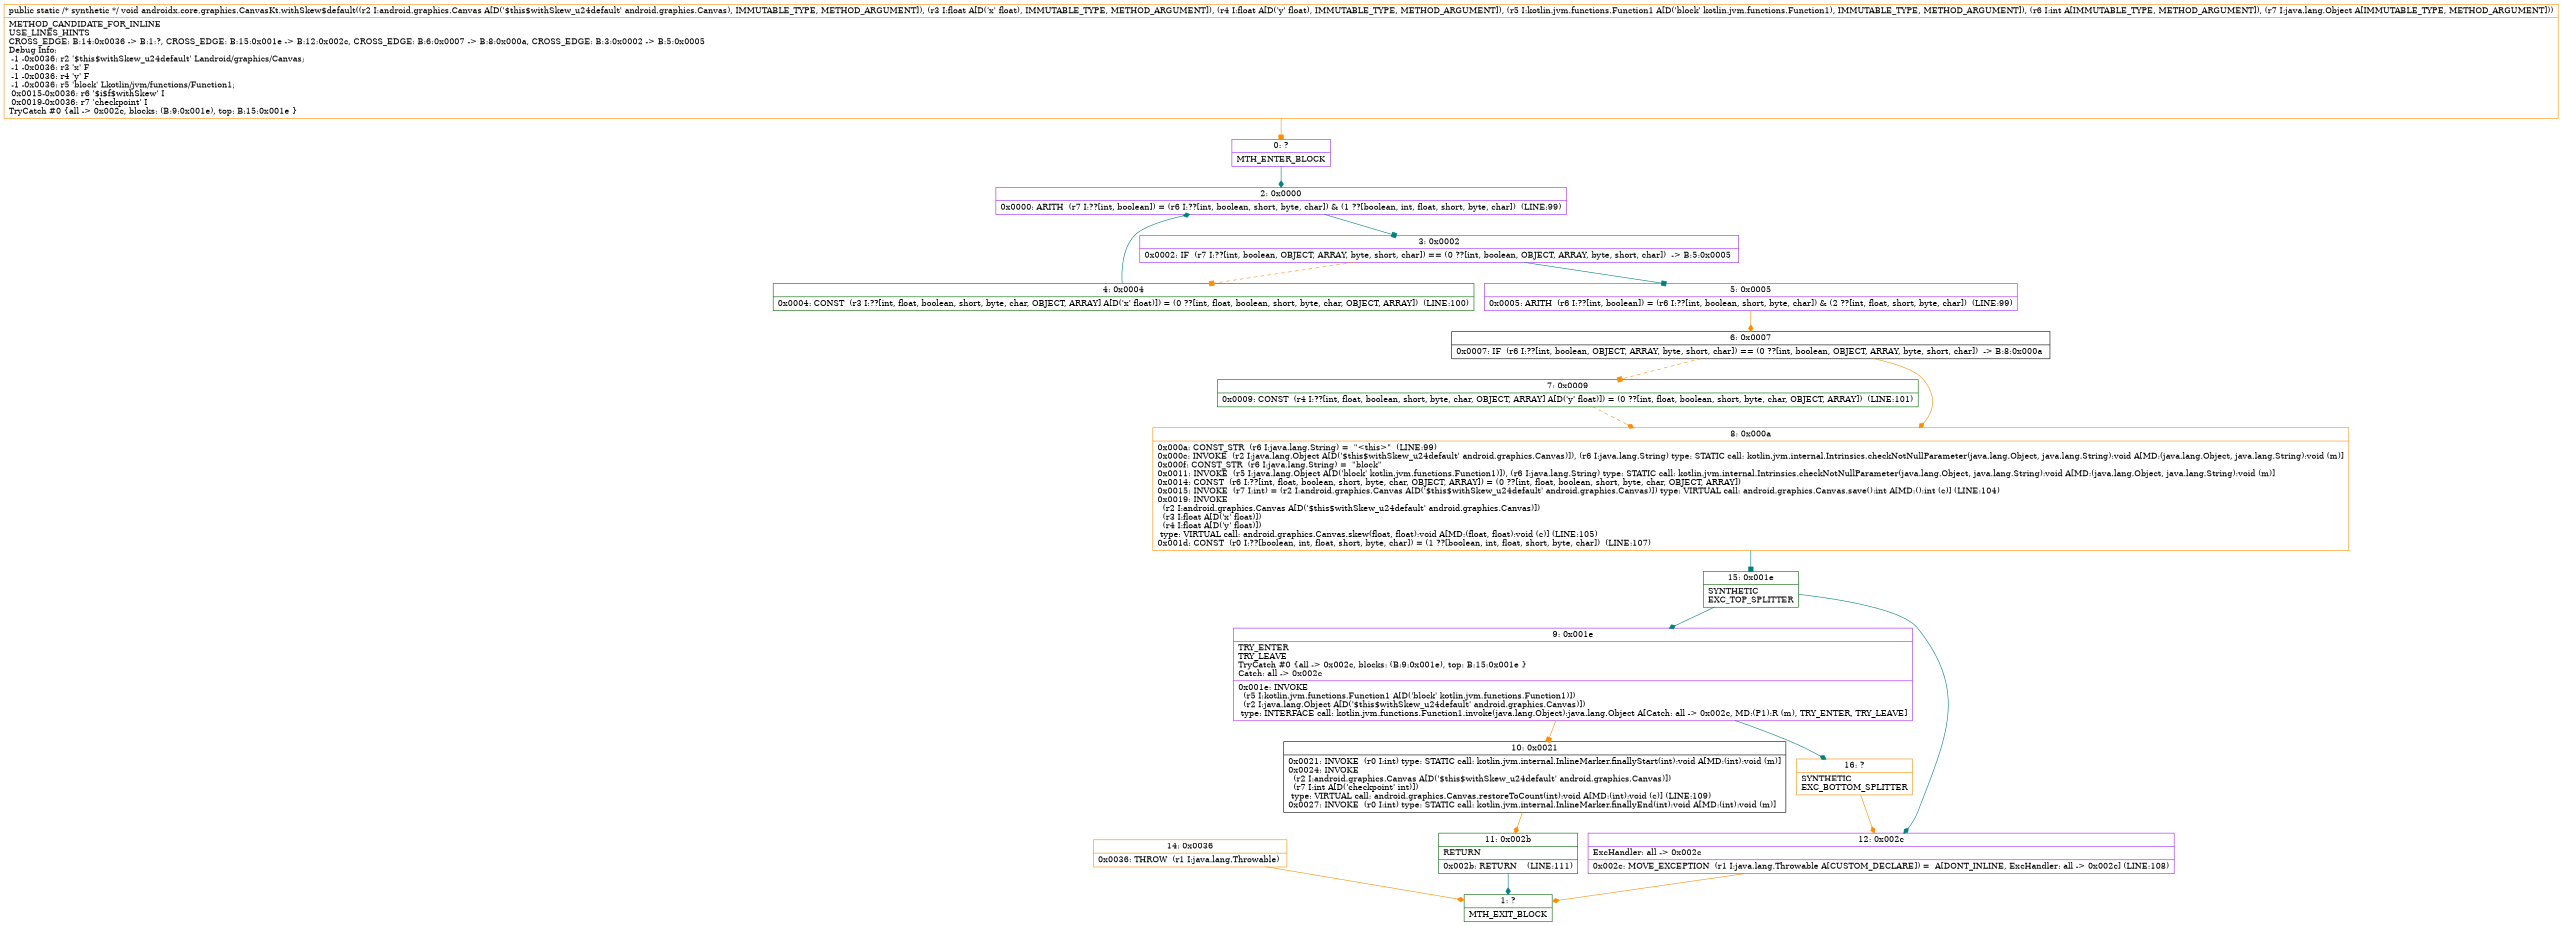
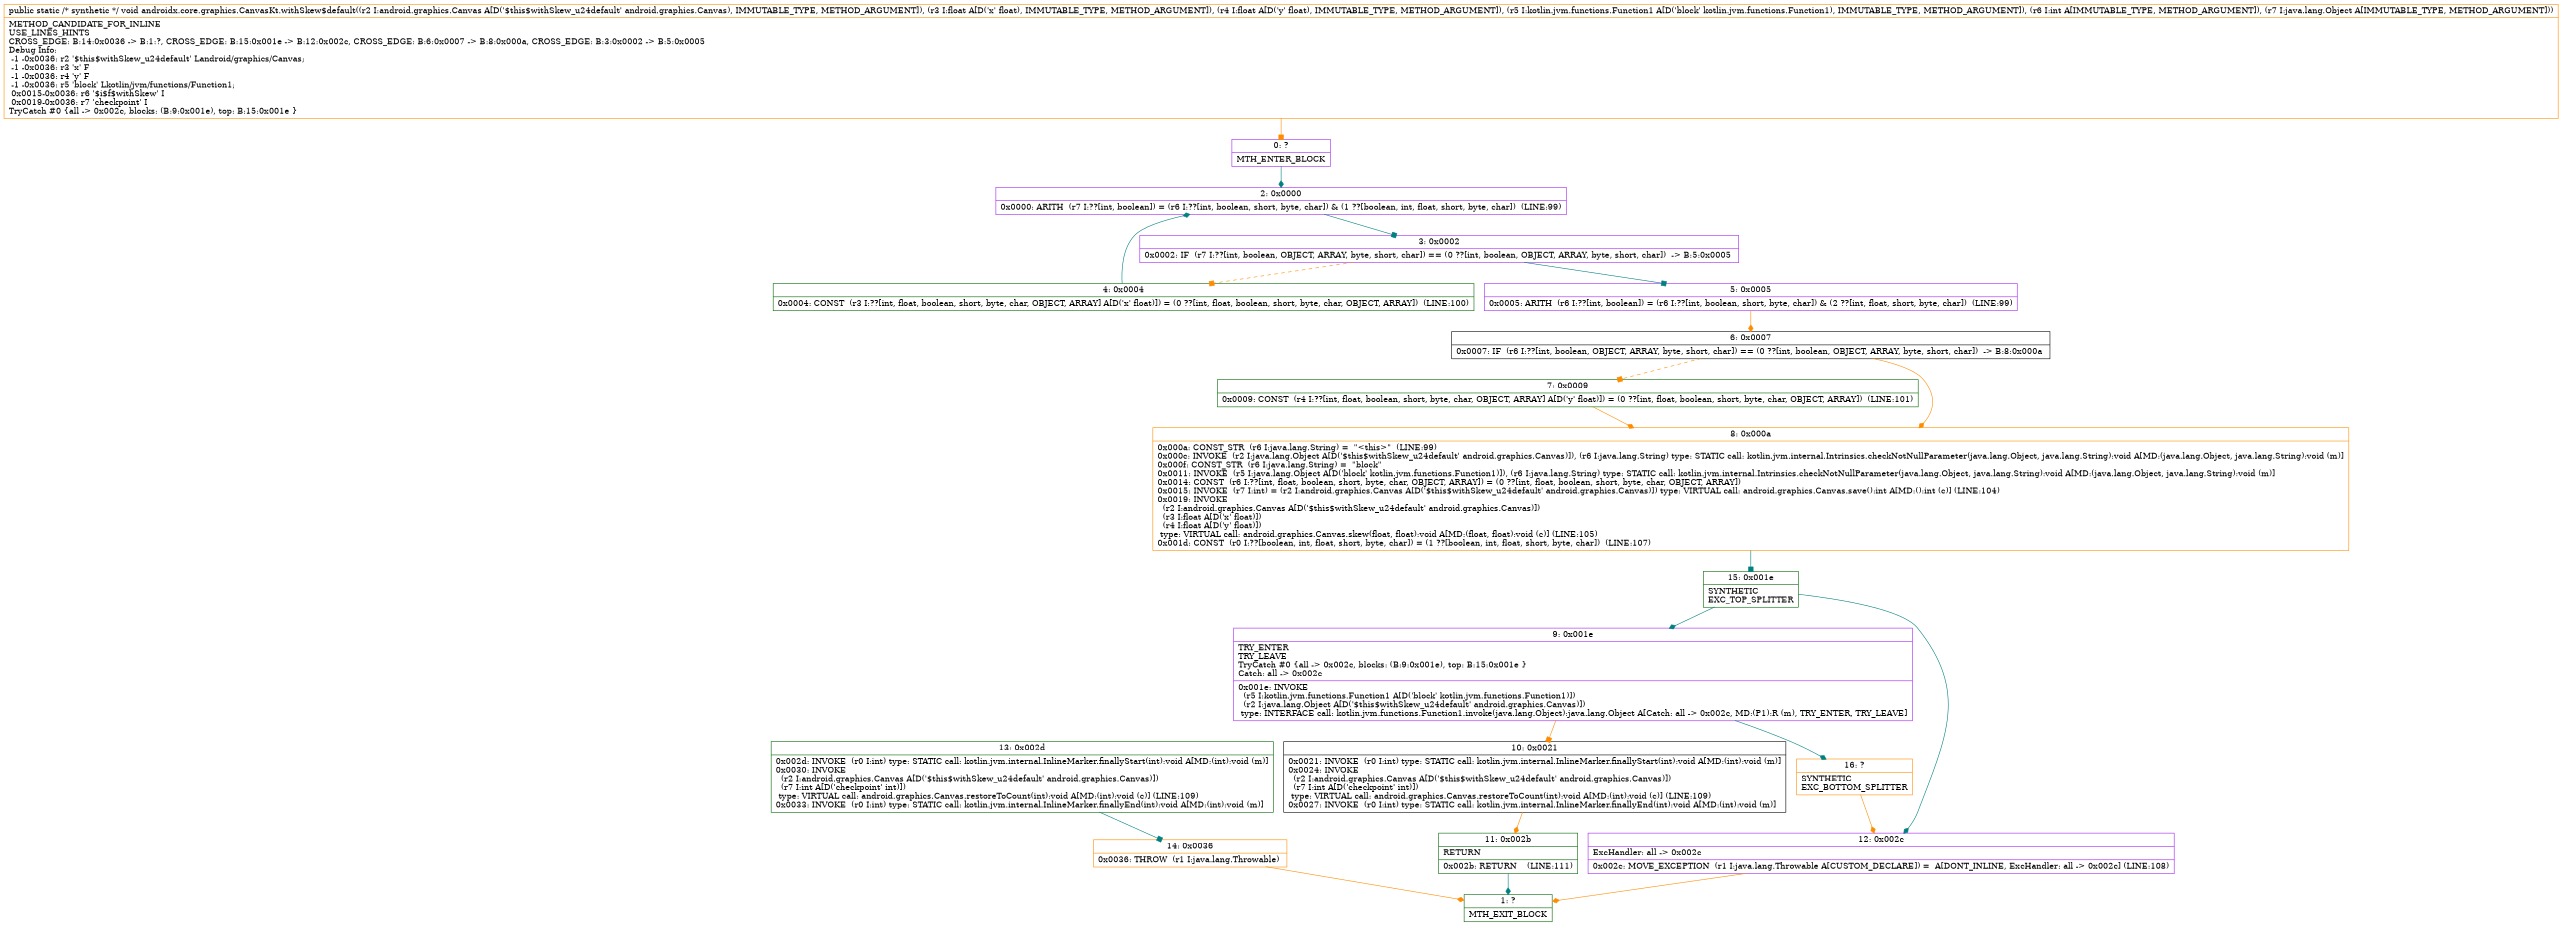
edge "7: 0x0009" -> "8: 0x000a": style dashed -> solid
node "13: 0x002d": added
